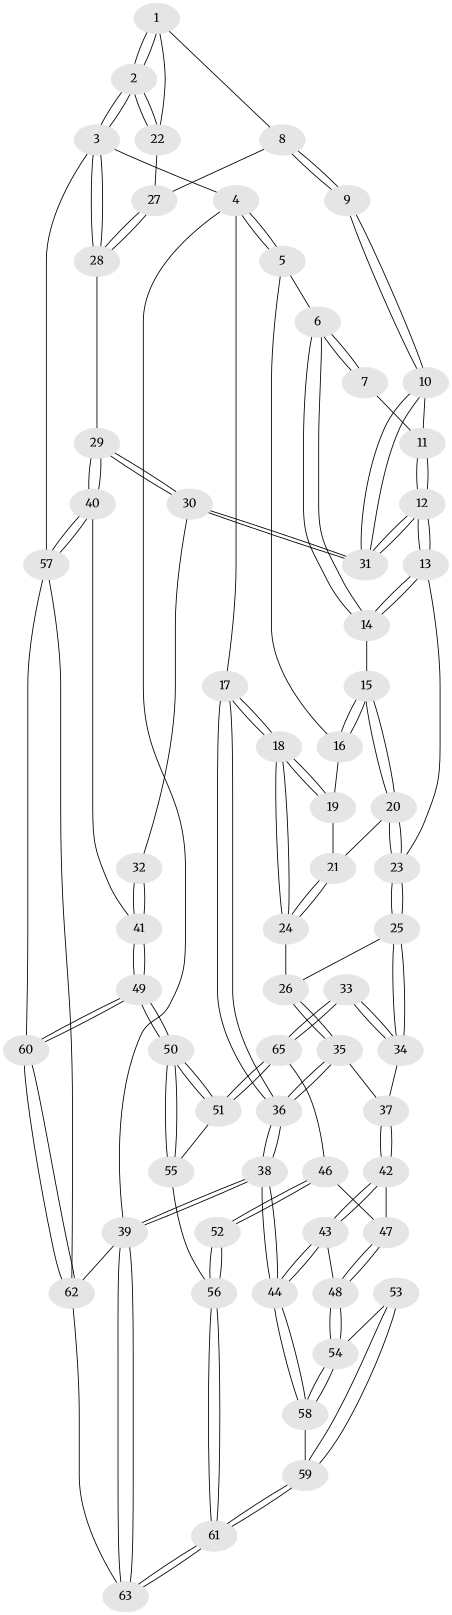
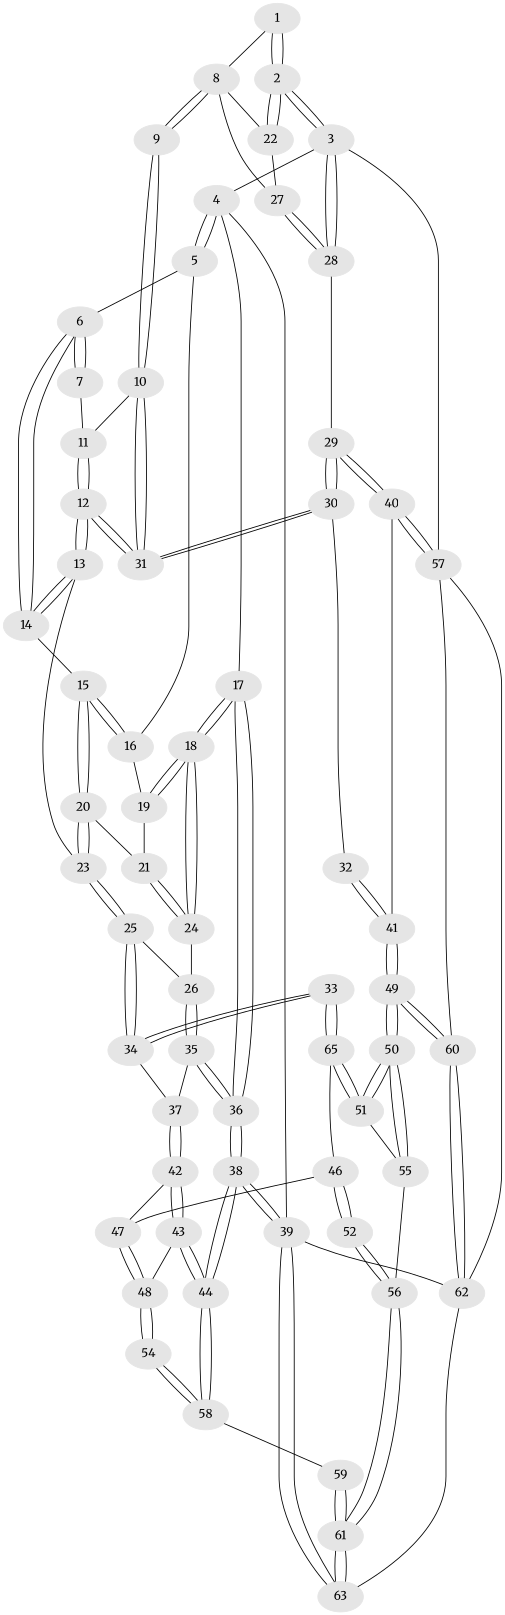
edge "1" -- "22": now "8" -- "22"
node "53": removed
